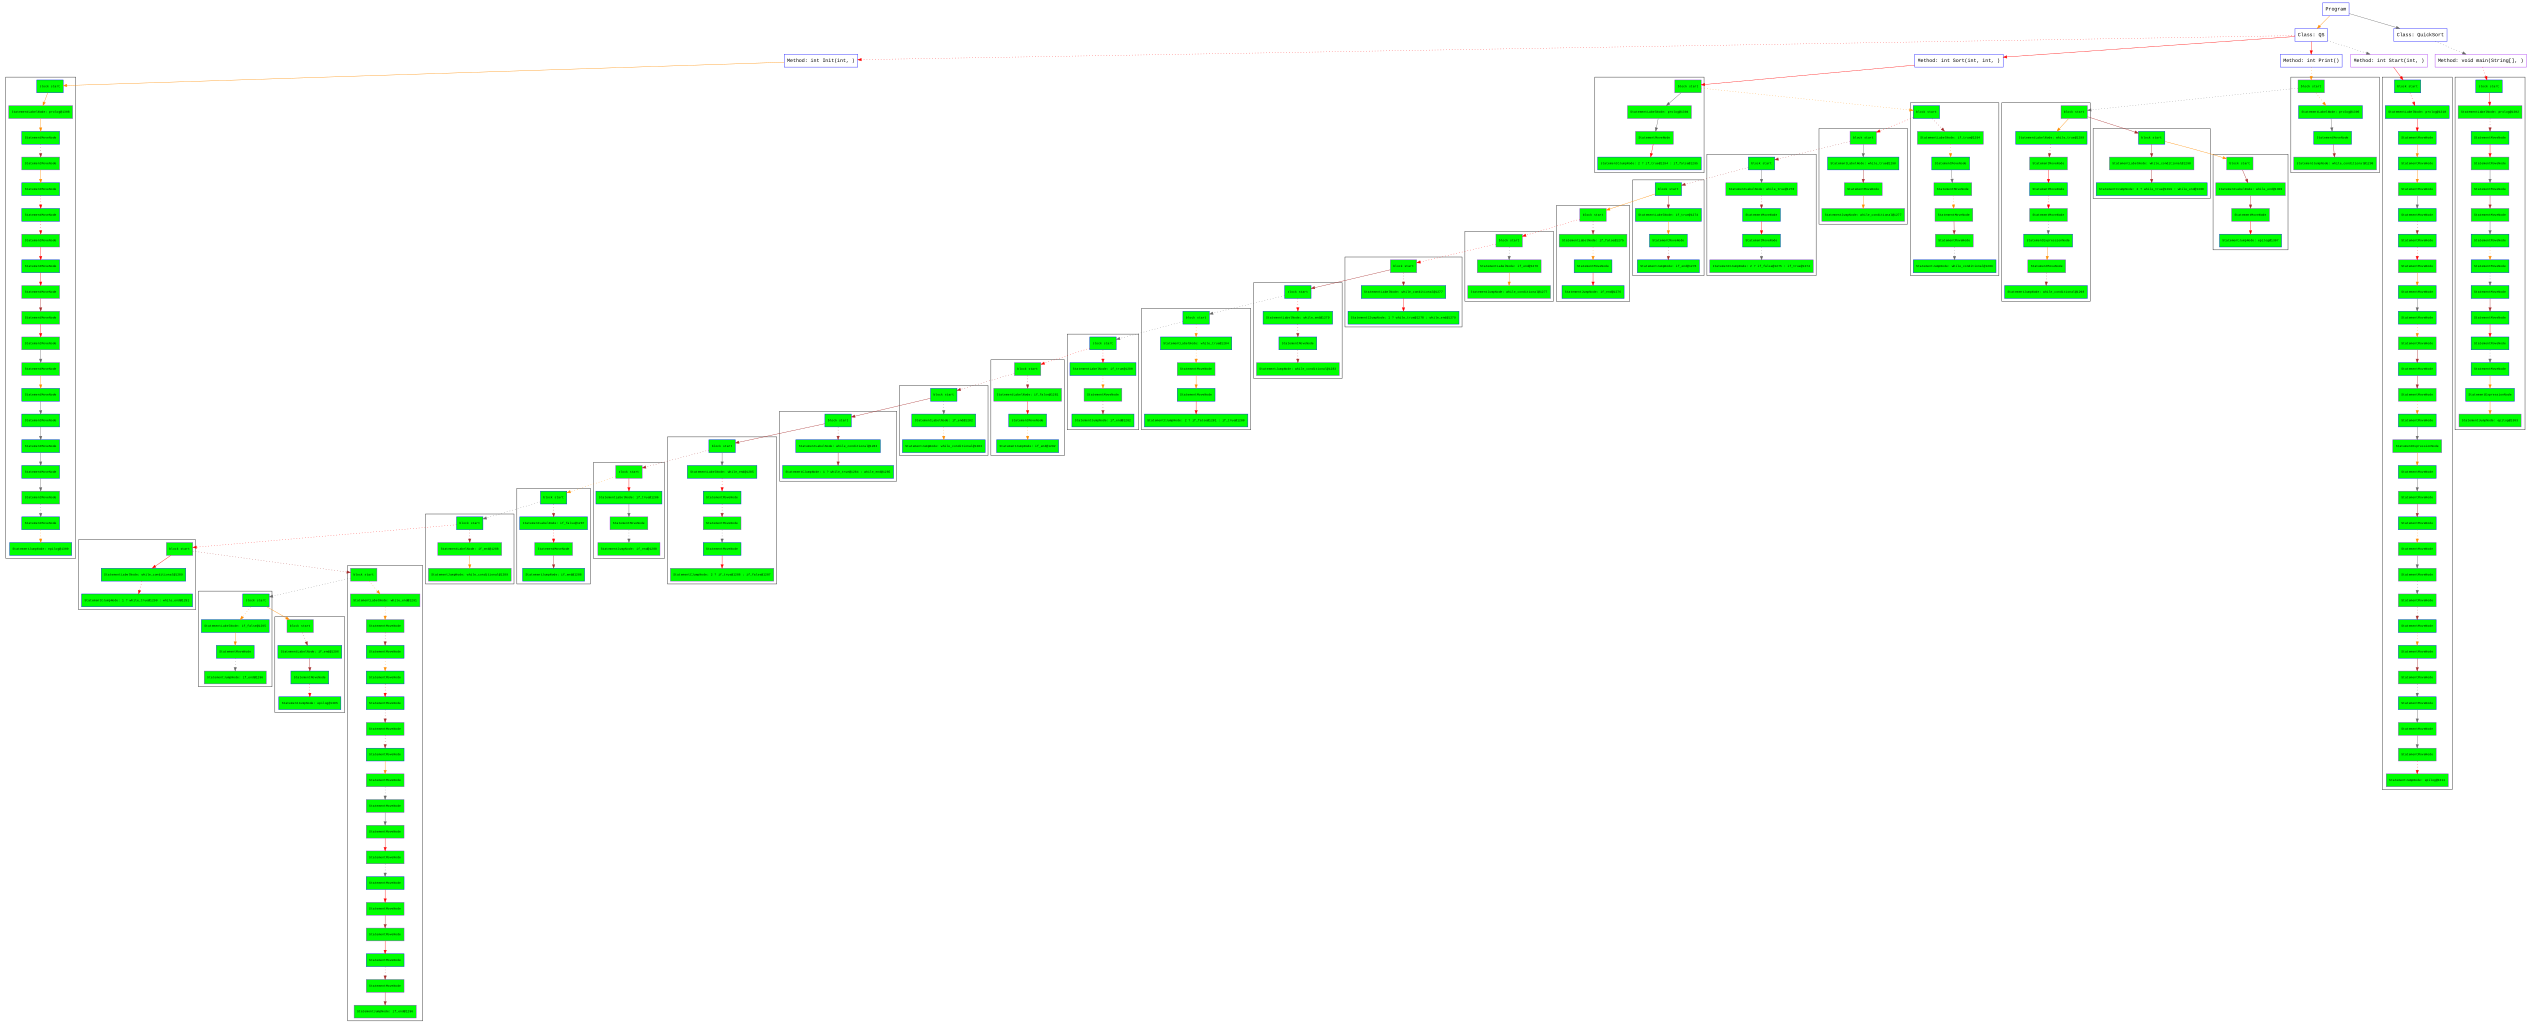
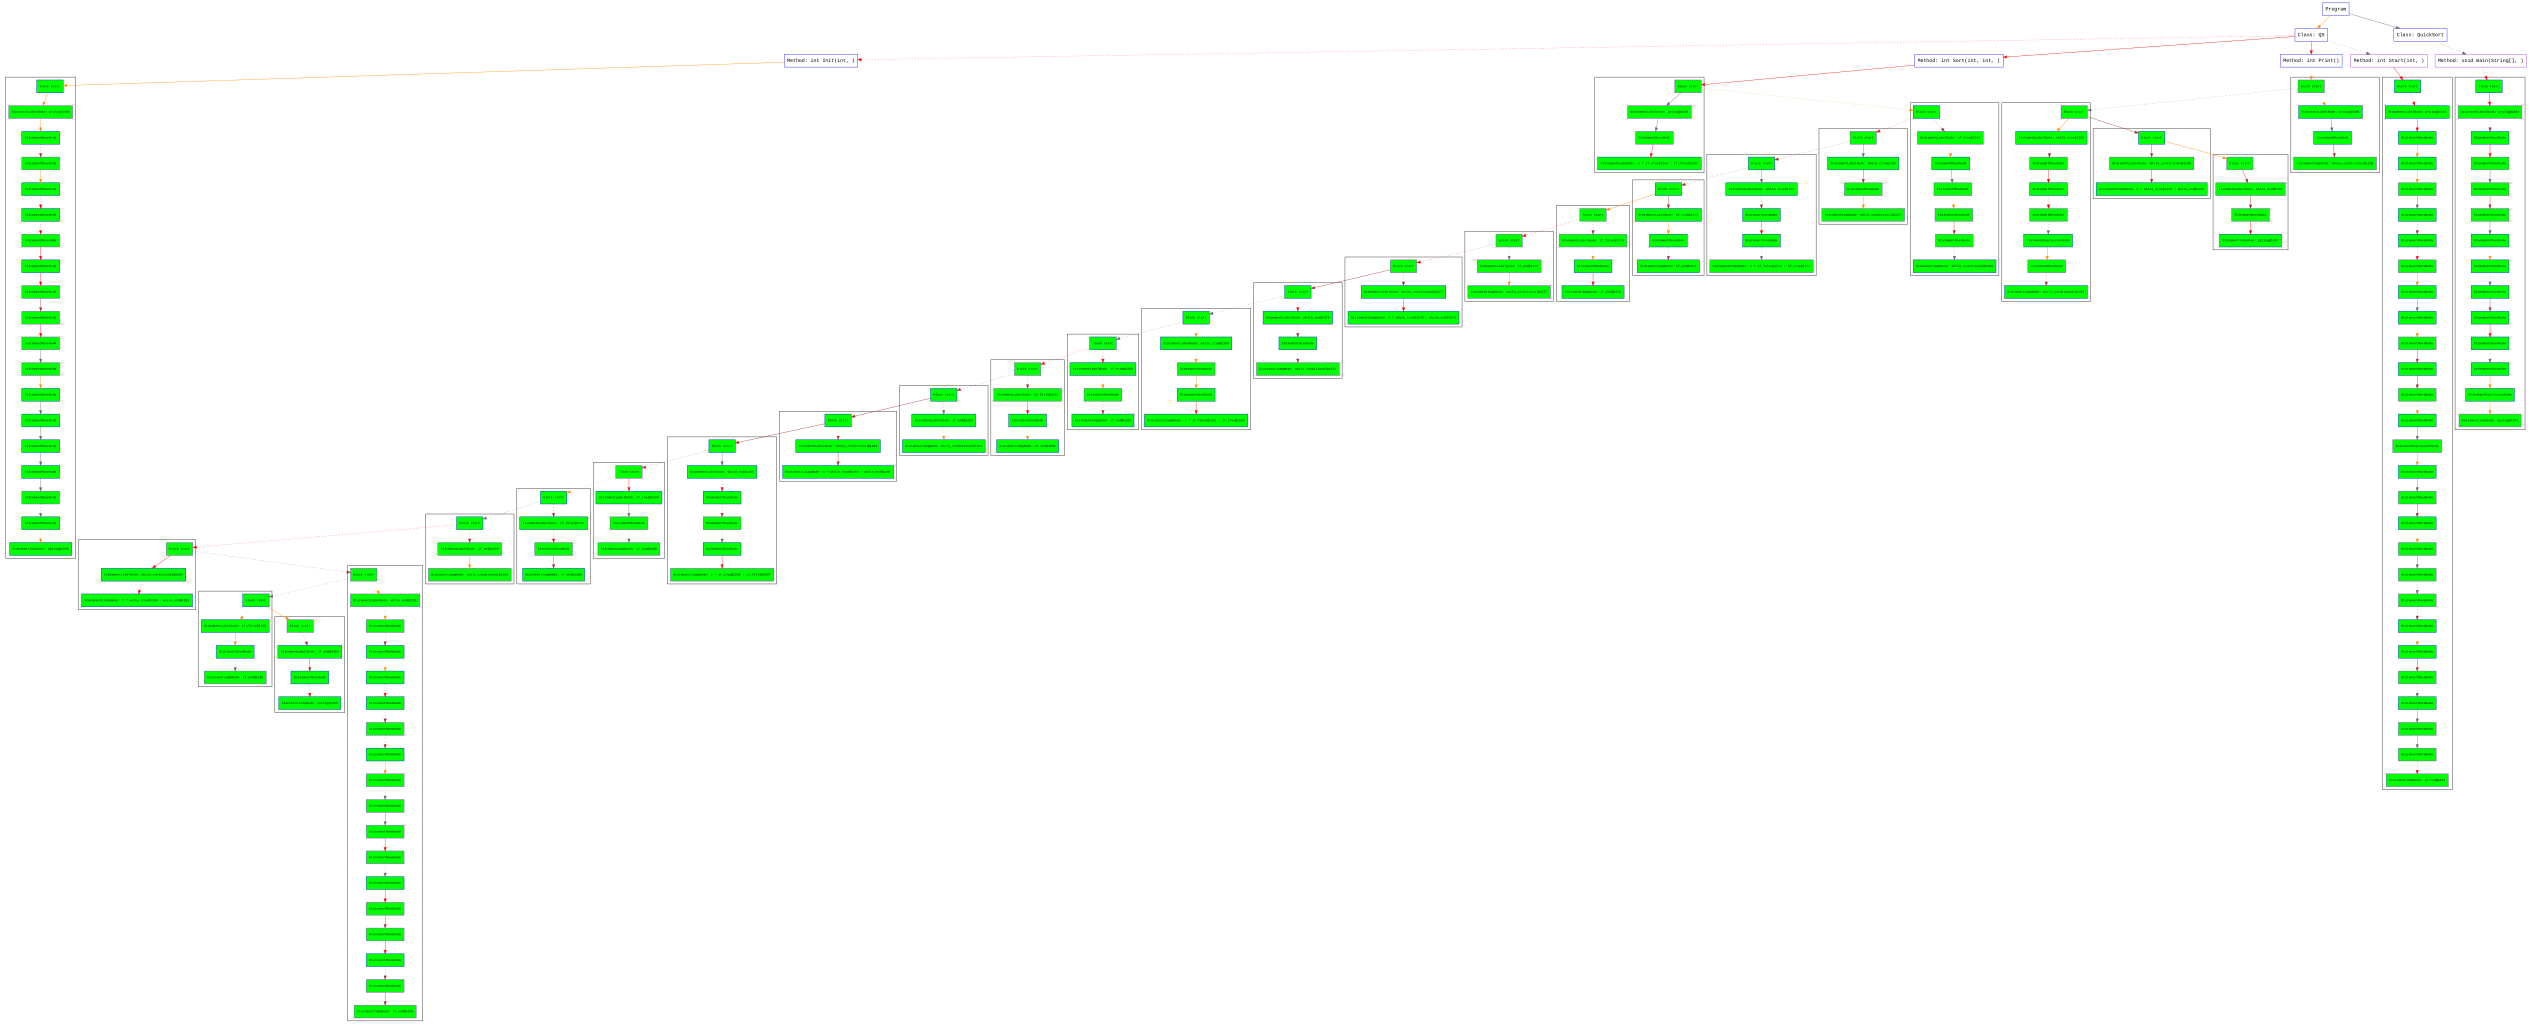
node "StatementLabelNode: while_true@1278": color purple -> blue
